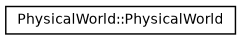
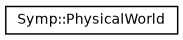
node "PhysicalWorld::PhysicalWorld": label "PhysicalWorld::PhysicalWorld" -> "Symp::PhysicalWorld"
